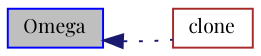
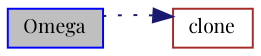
edge "clone" -> "Omega": reversed
